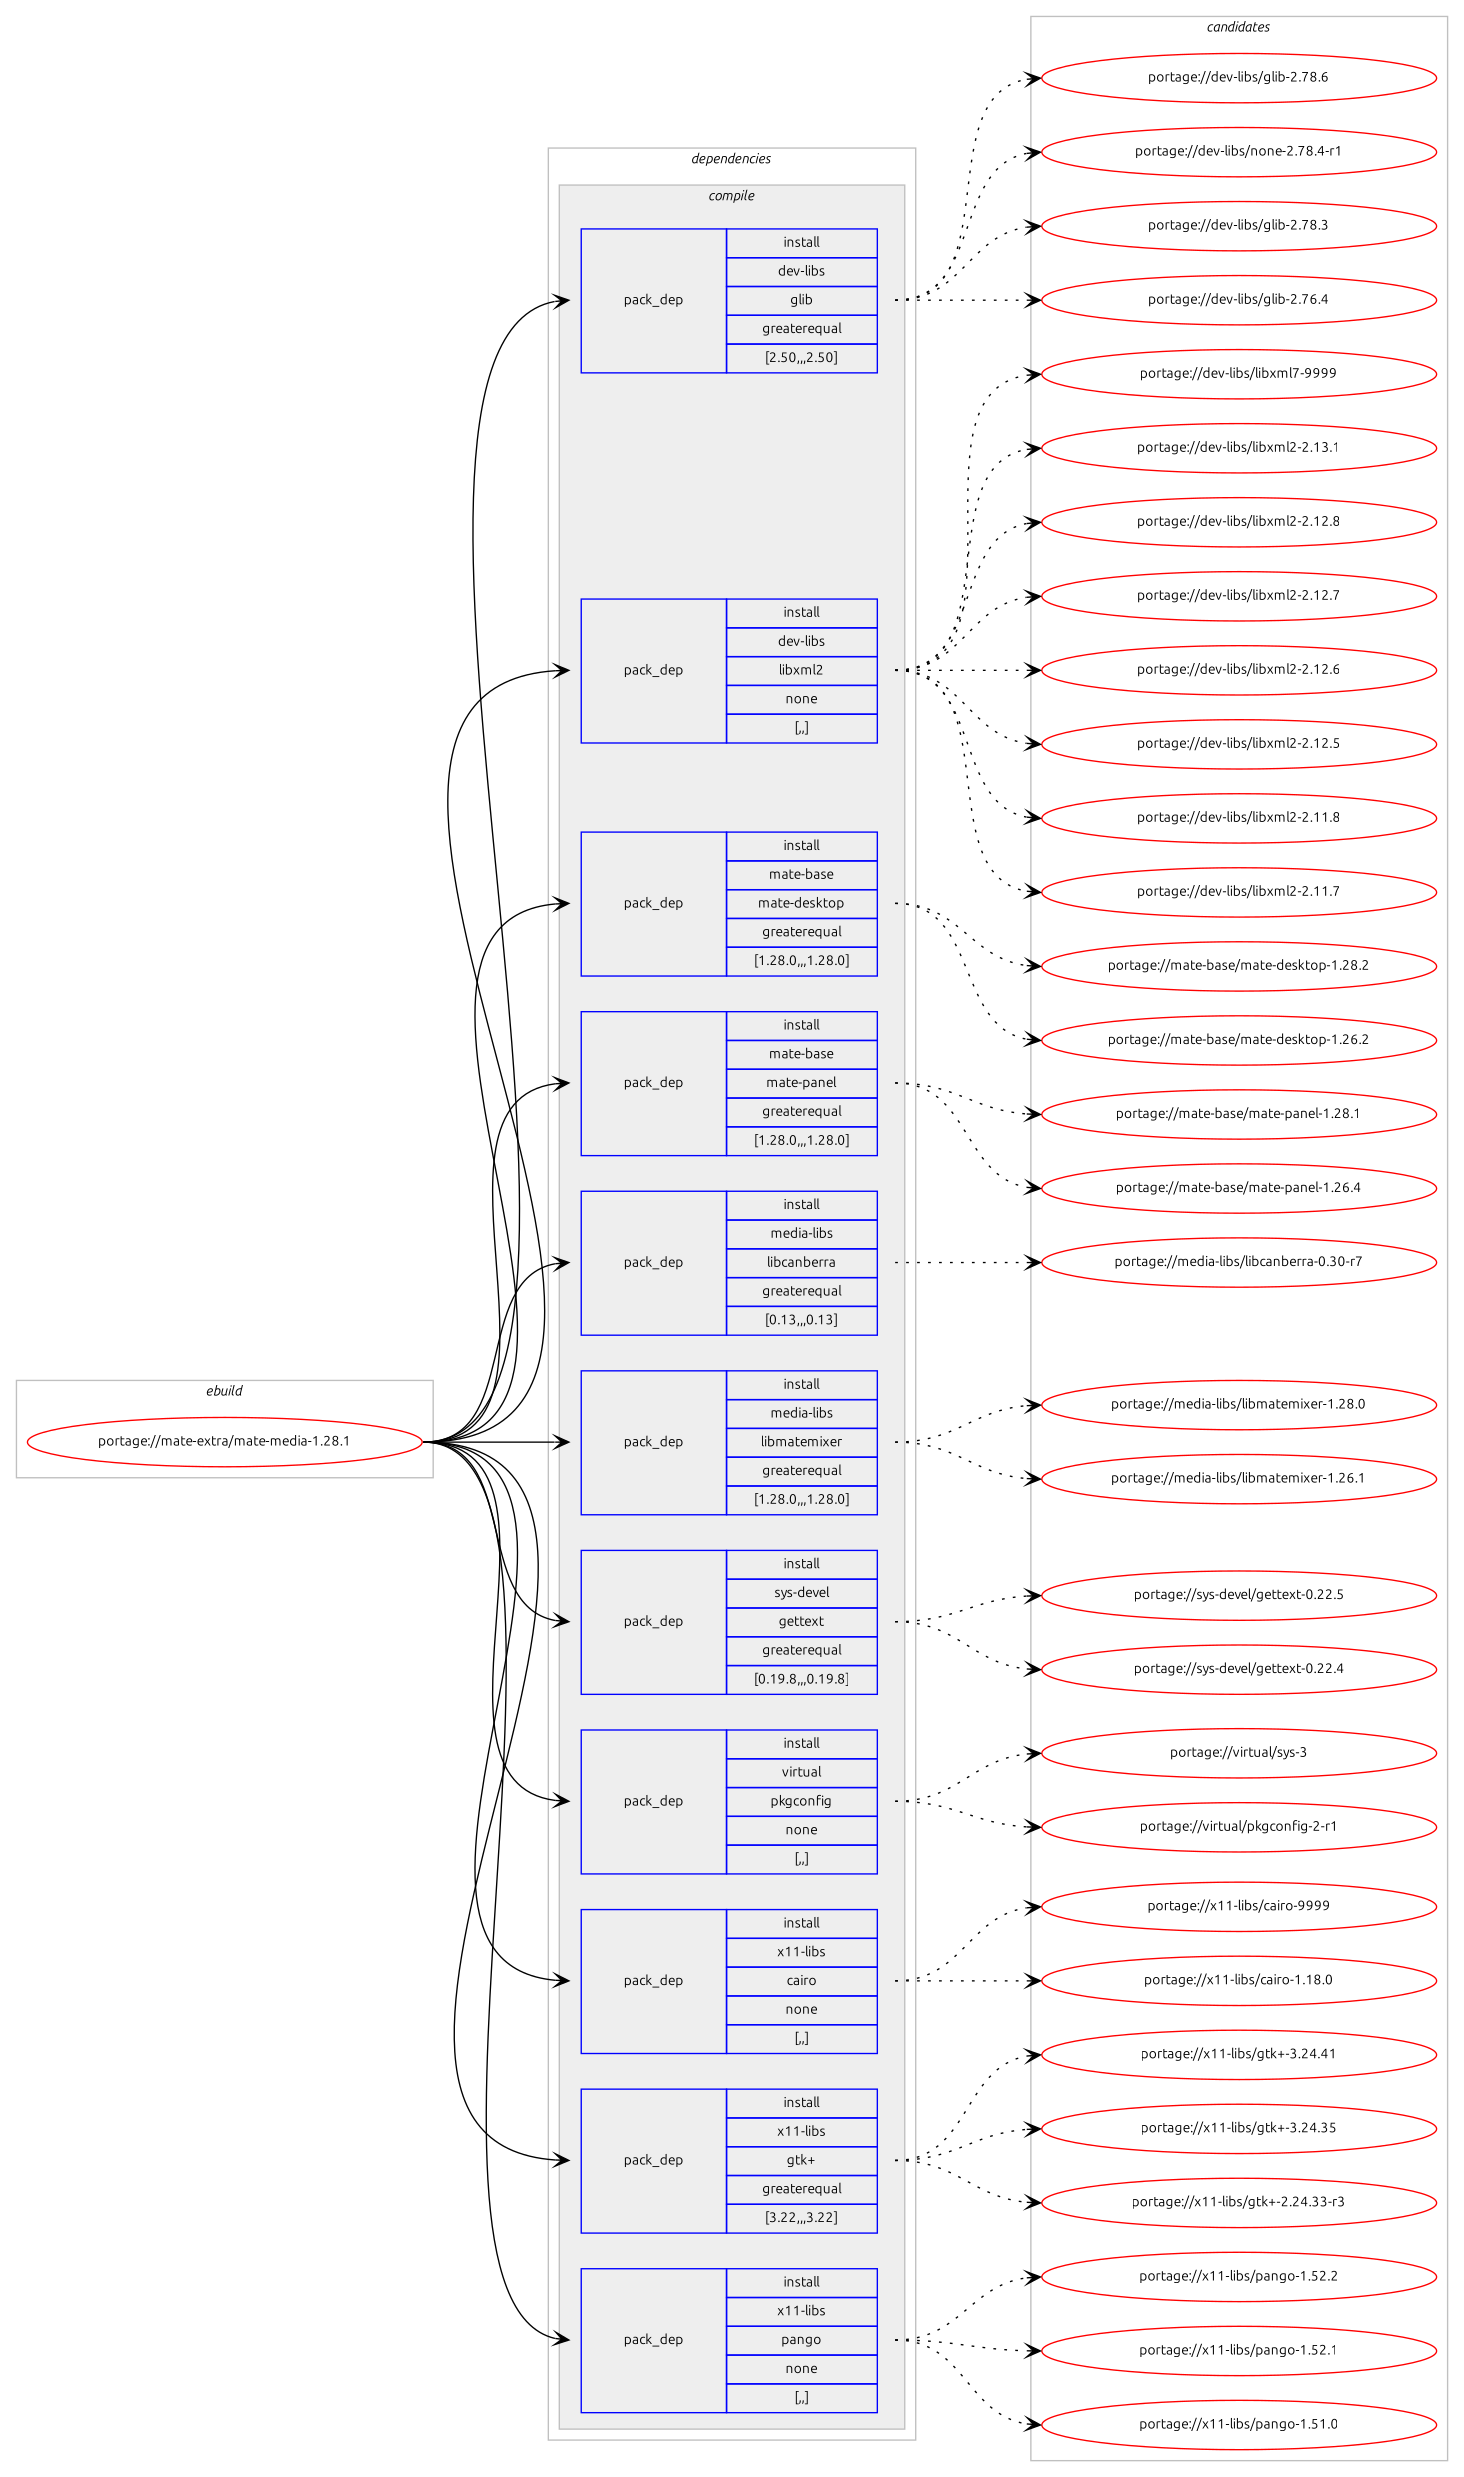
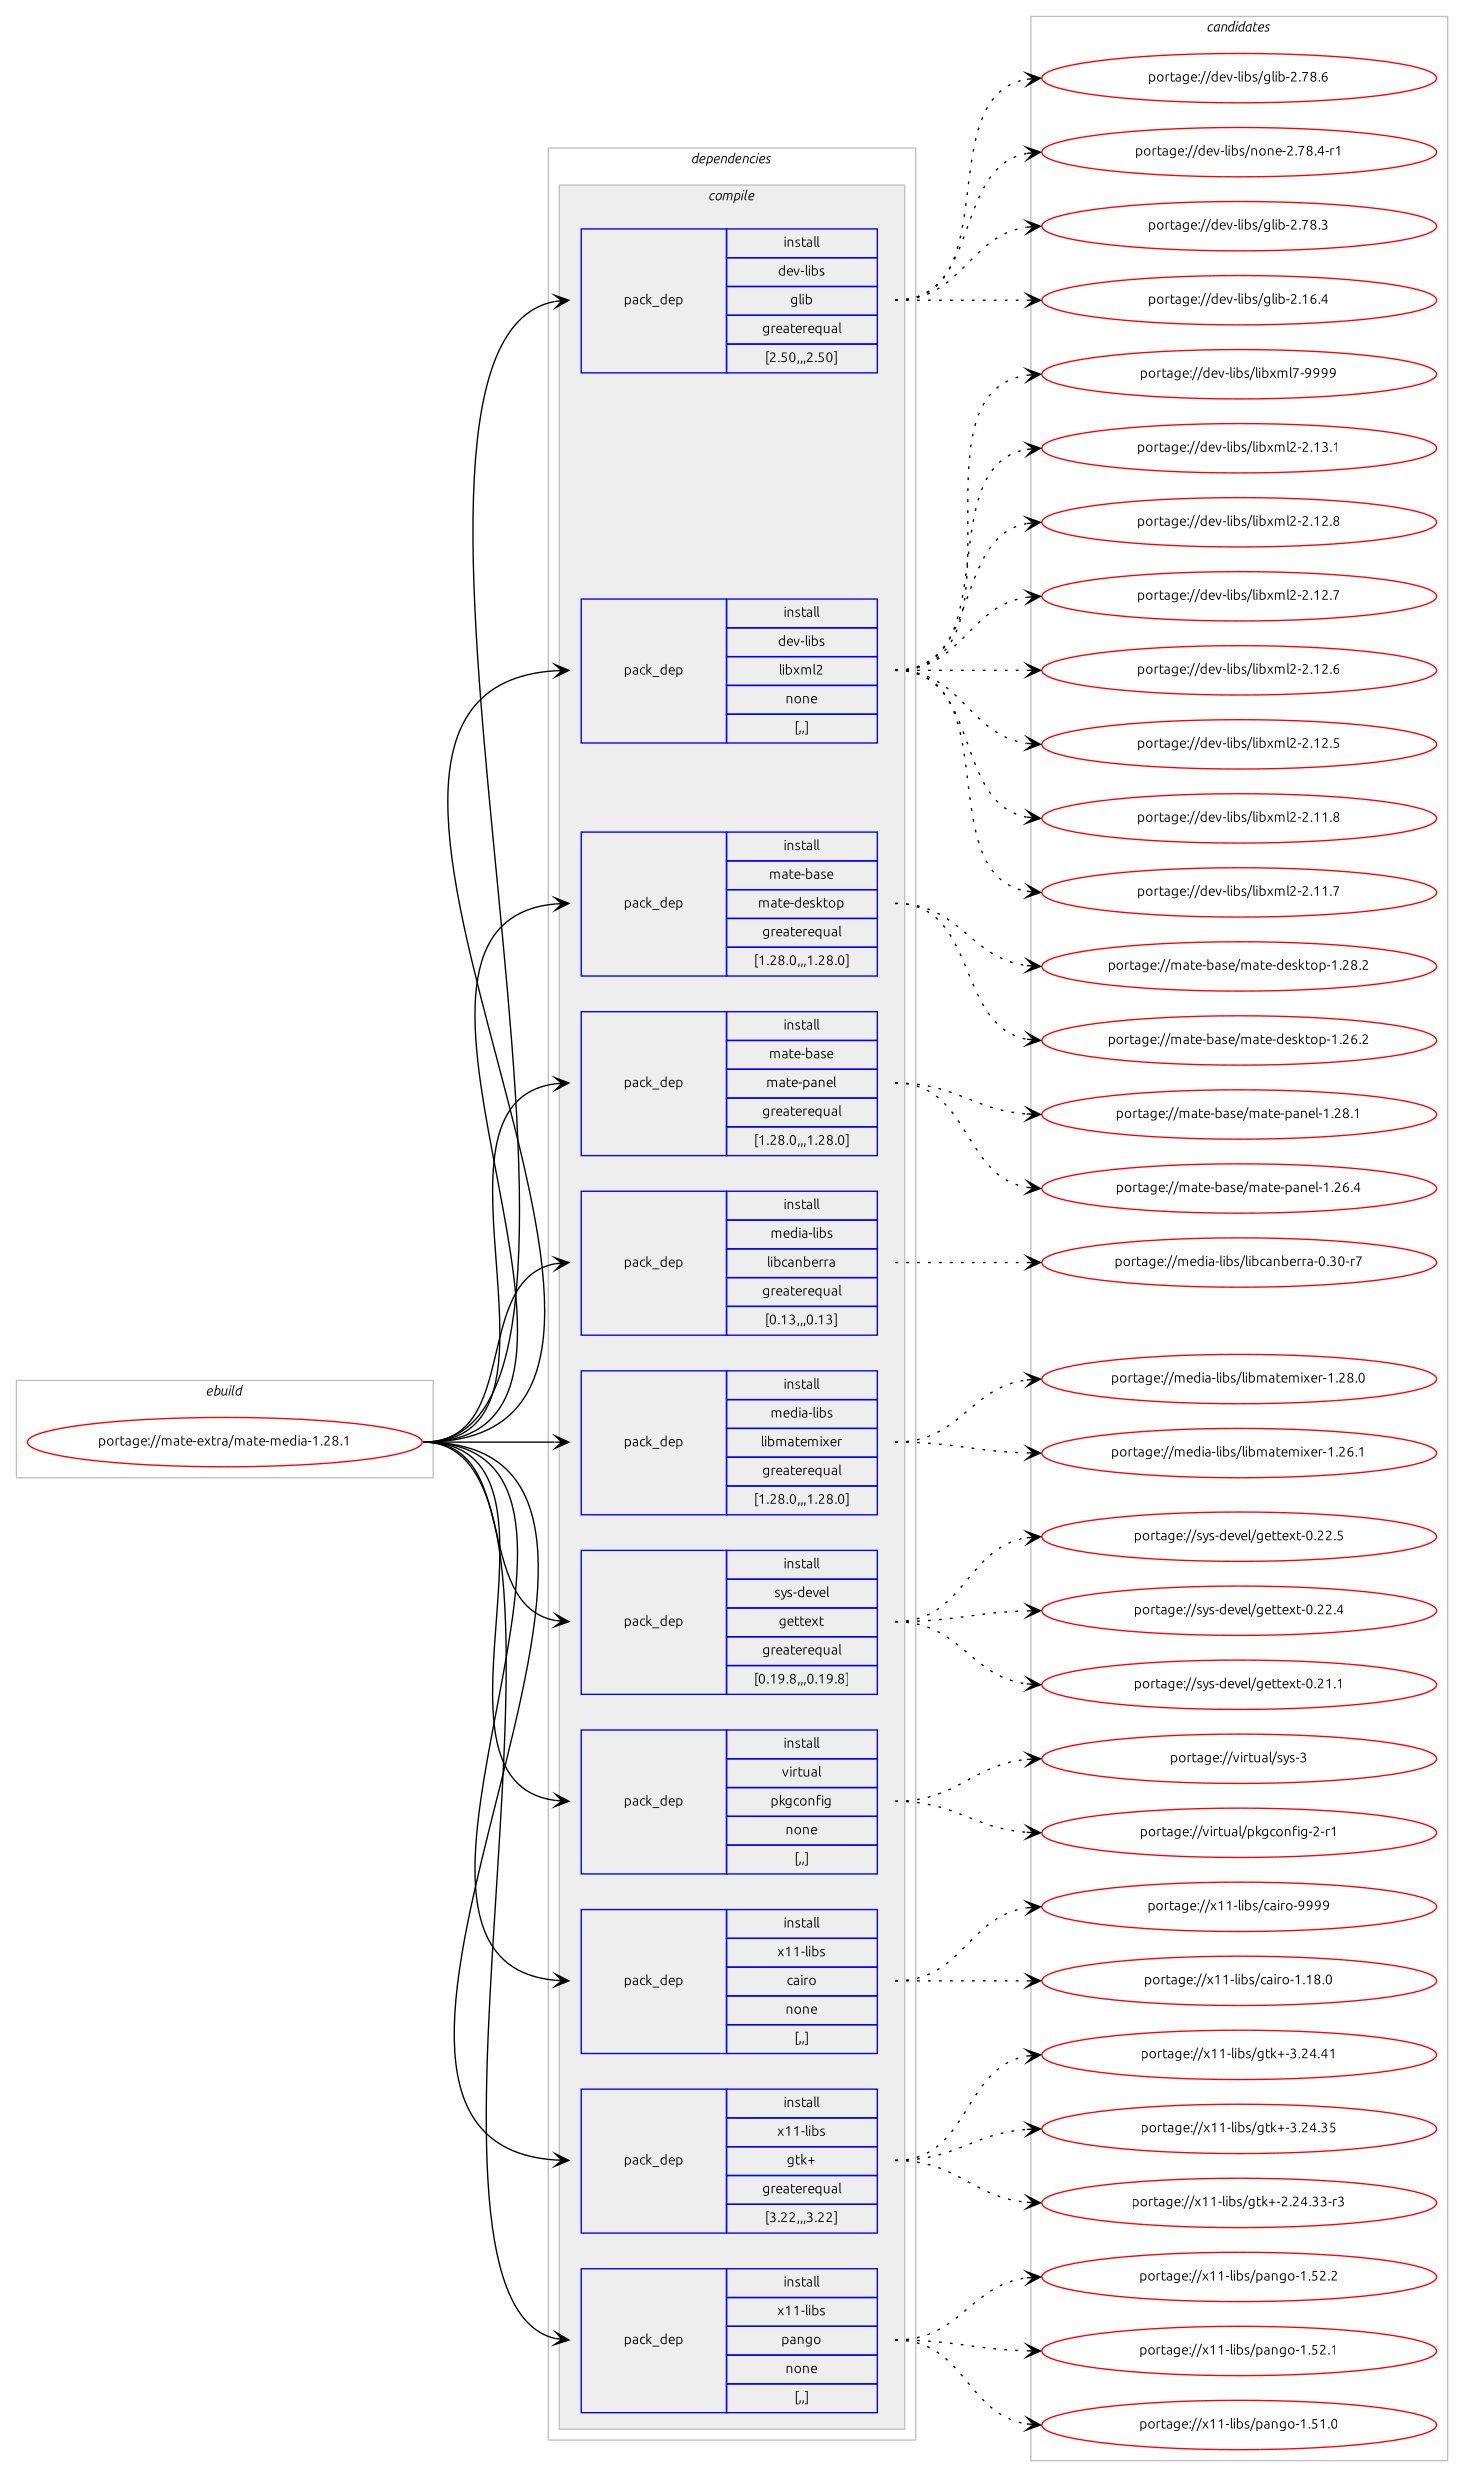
node "portage://dev-libs/glib-2.76.4": label "portage://dev-libs/glib-2.76.4" -> "portage://dev-libs/glib-2.16.4"
node "portage://sys-devel/gettext-0.21.1": added
